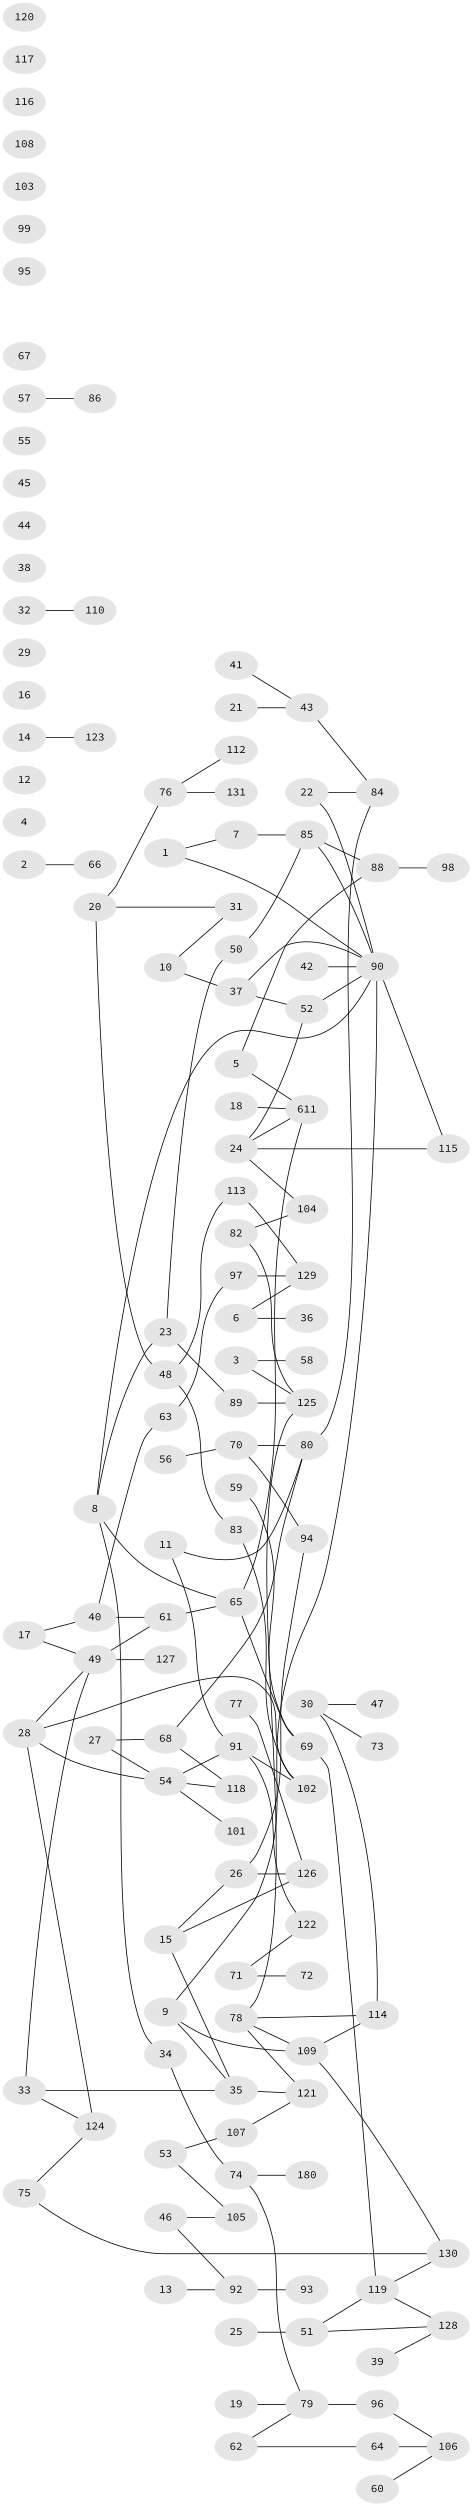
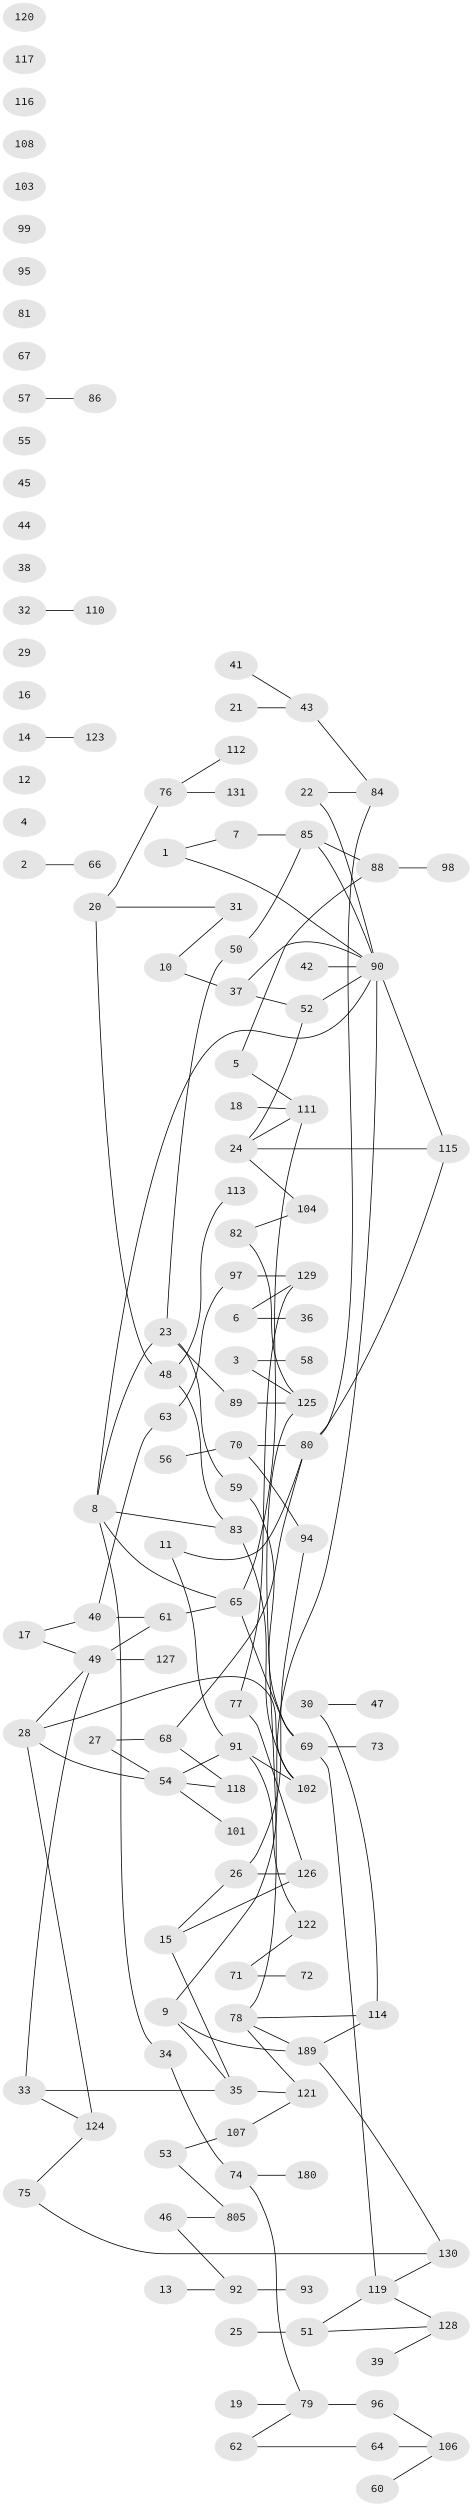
node "81": added
node "611": label "611" -> "111"
edge "113" -- "129": now "77" -- "129"
edge "115" -- "80": added
edge "23" -- "59": added
edge "8" -- "83": added
edge "30" -- "73": now "69" -- "73"
node "109": label "109" -> "189"
node "105": label "105" -> "805"
